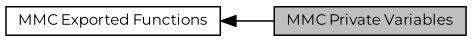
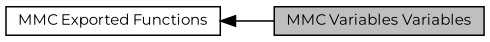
node "MMC Private Variables": label "MMC Private Variables" -> "MMC Variables Variables"
